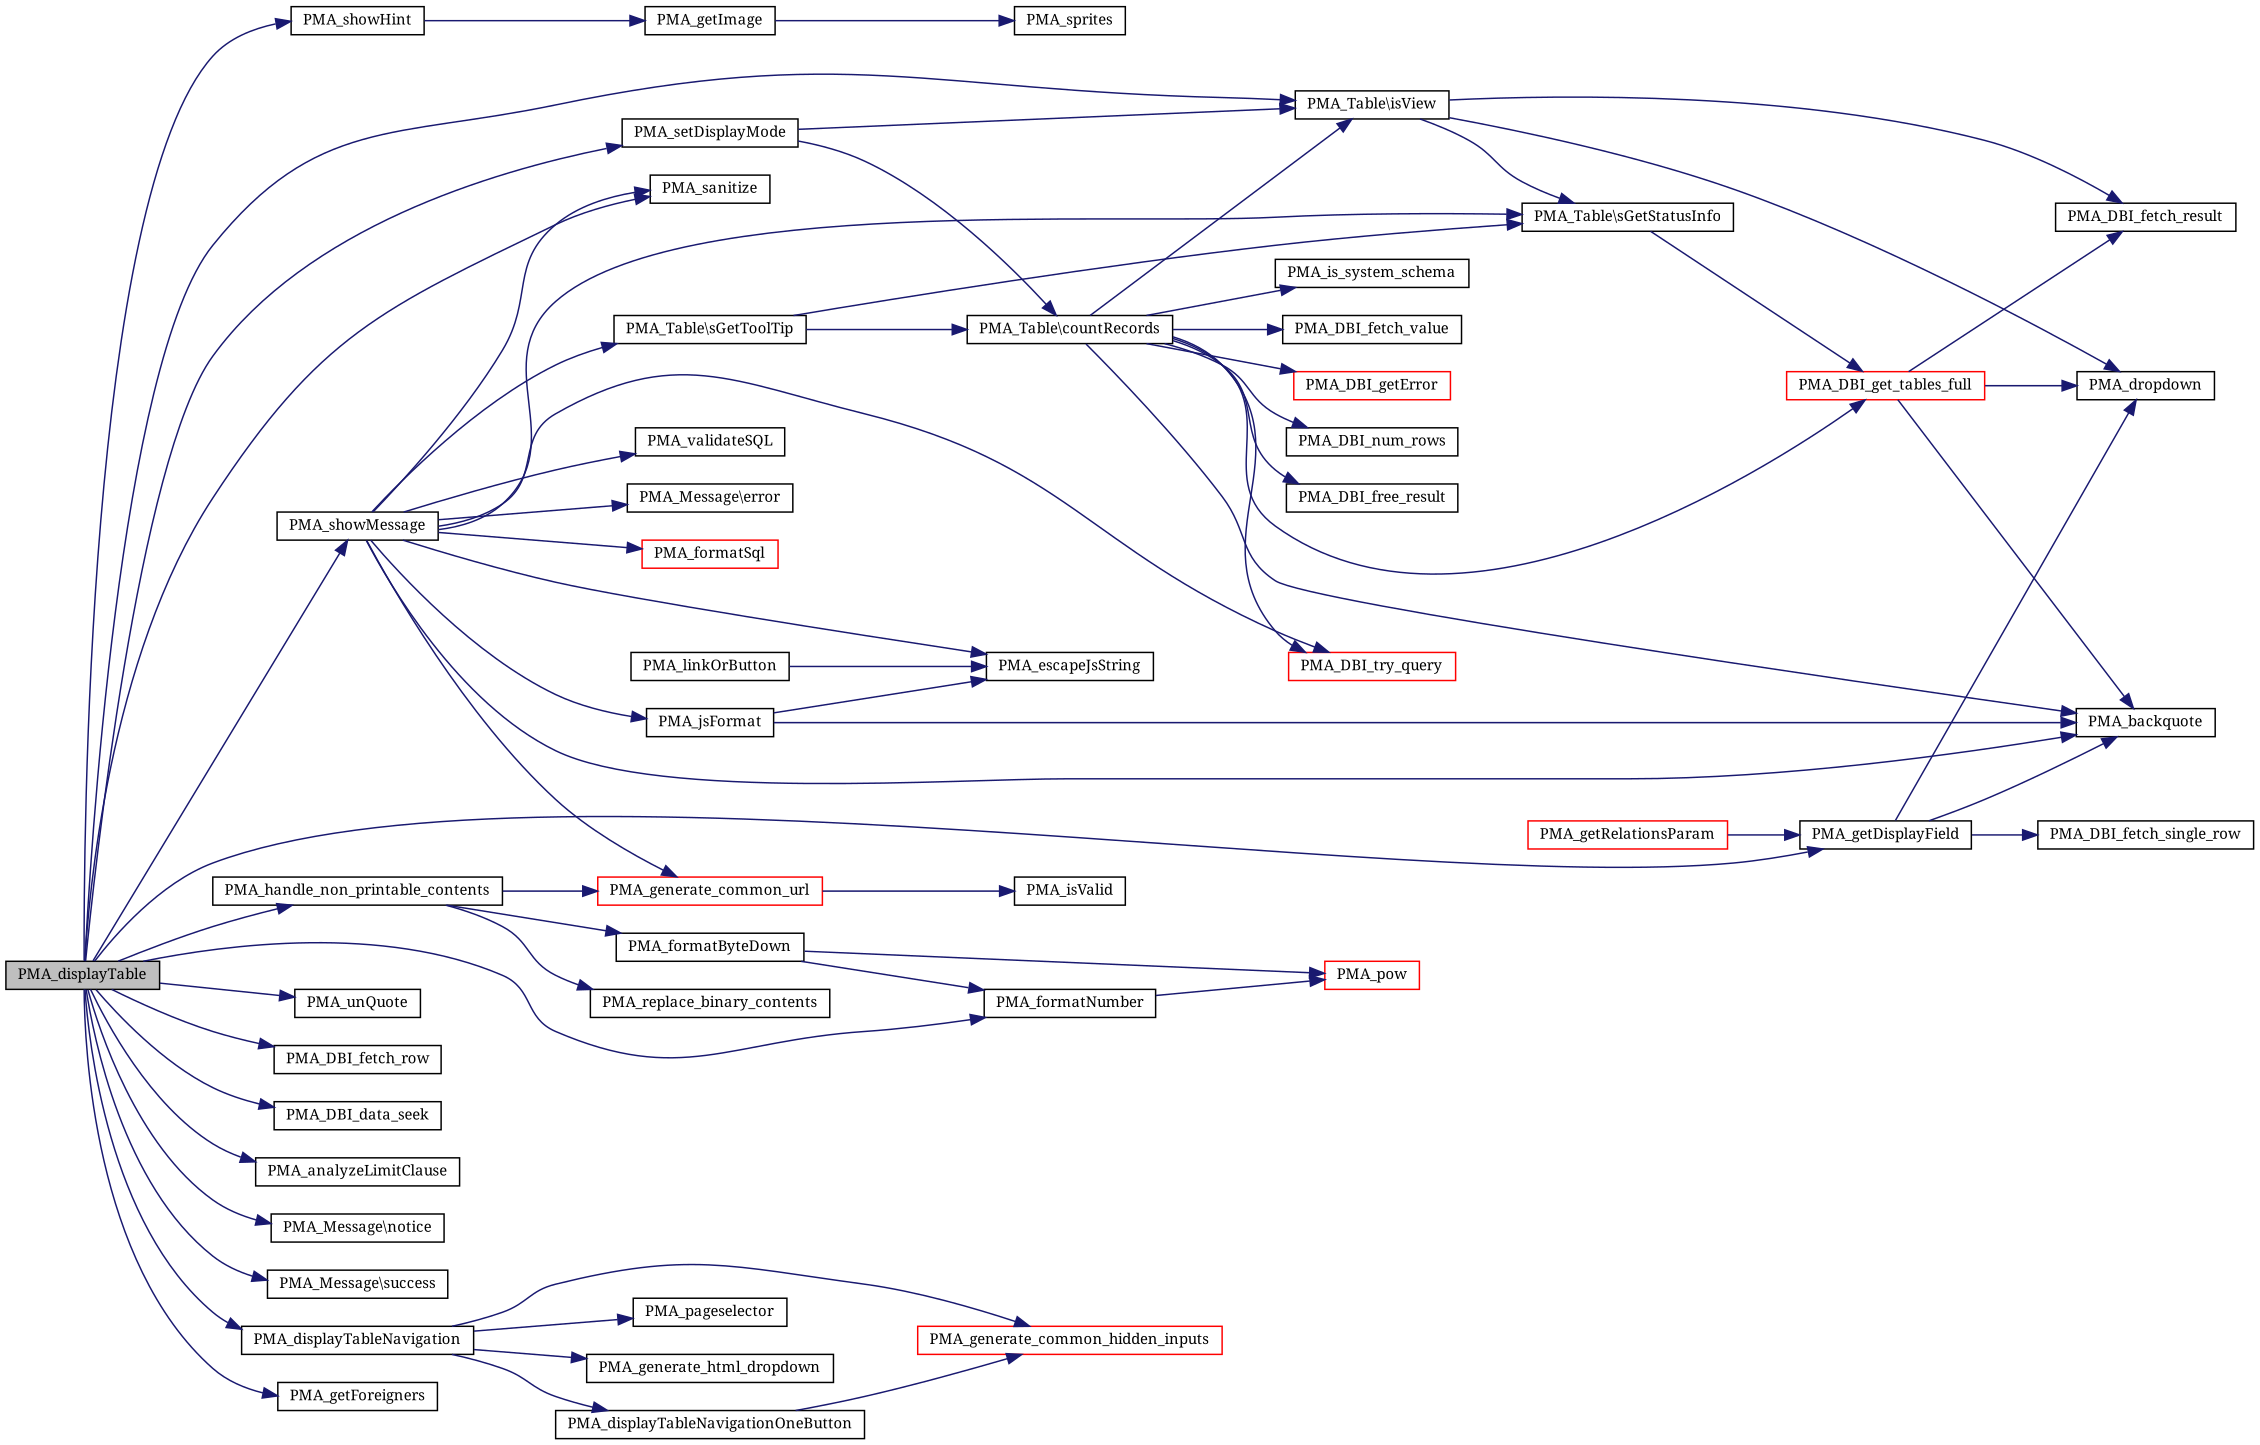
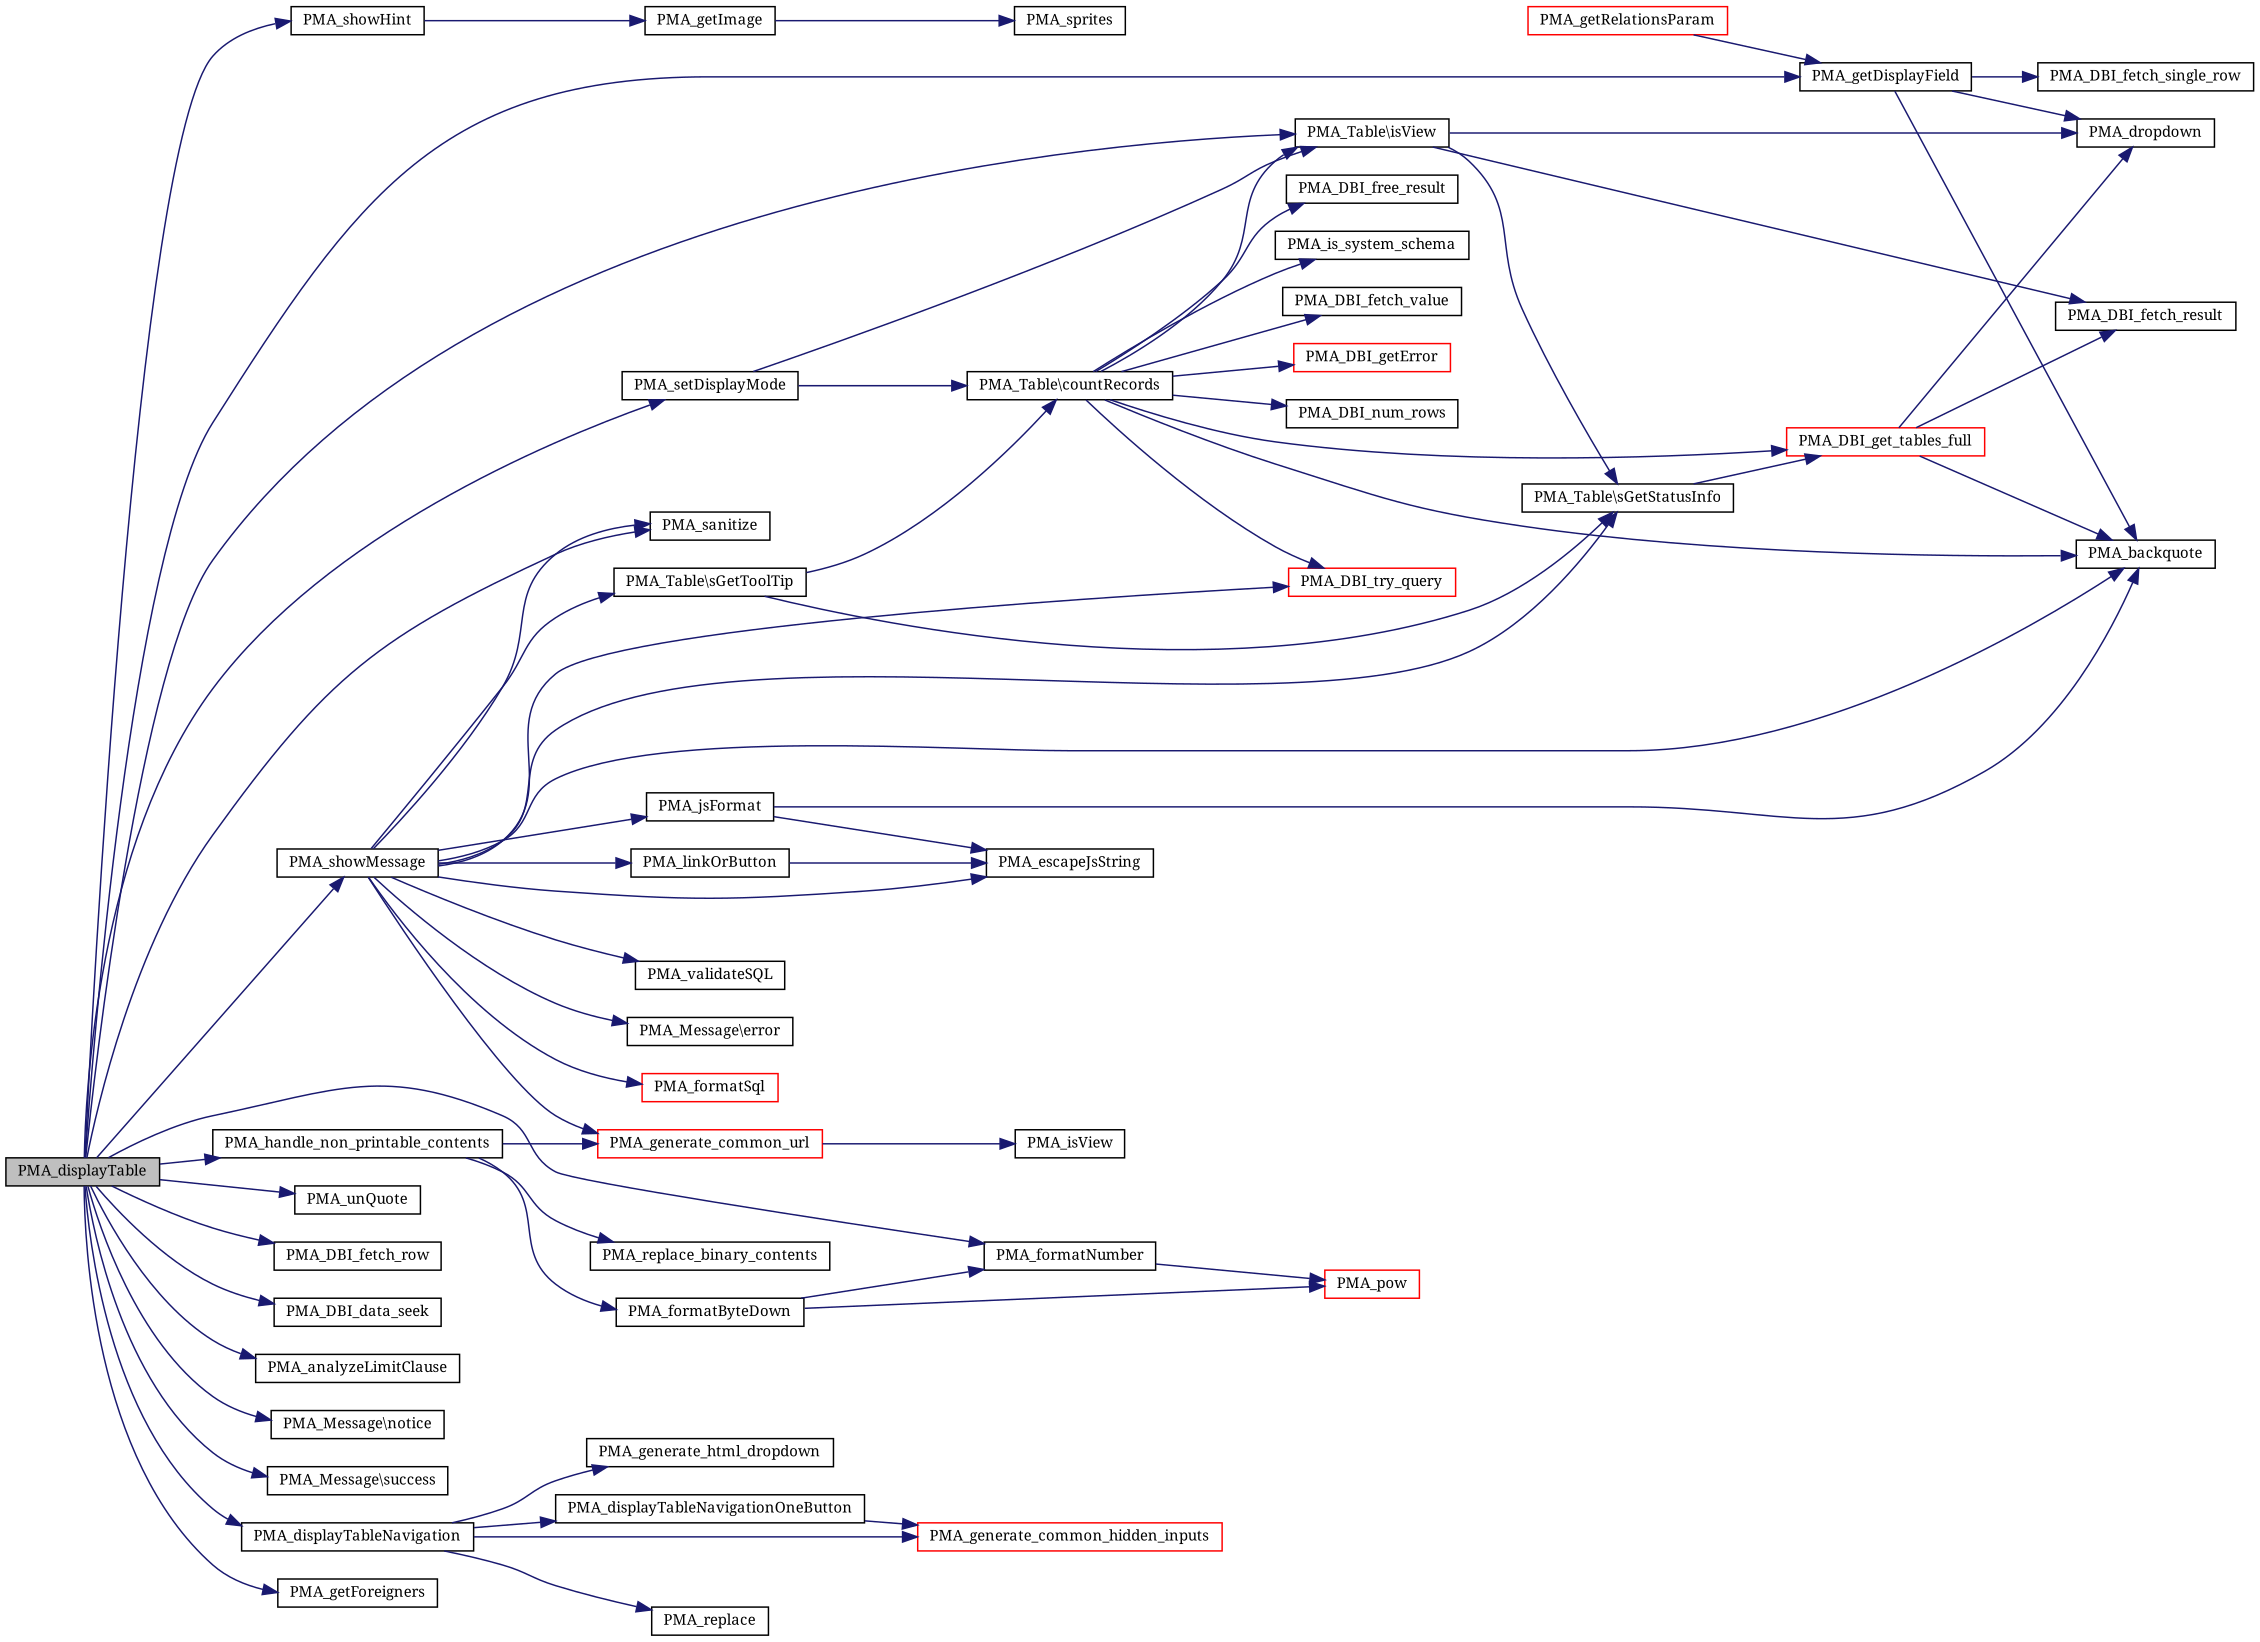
edge "PMA_showMessage" -> "PMA_linkOrButton": added
node "PMA_isValid": label "PMA_isValid" -> "PMA_isView"
node "PMA_pageselector": label "PMA_pageselector" -> "PMA_replace"
